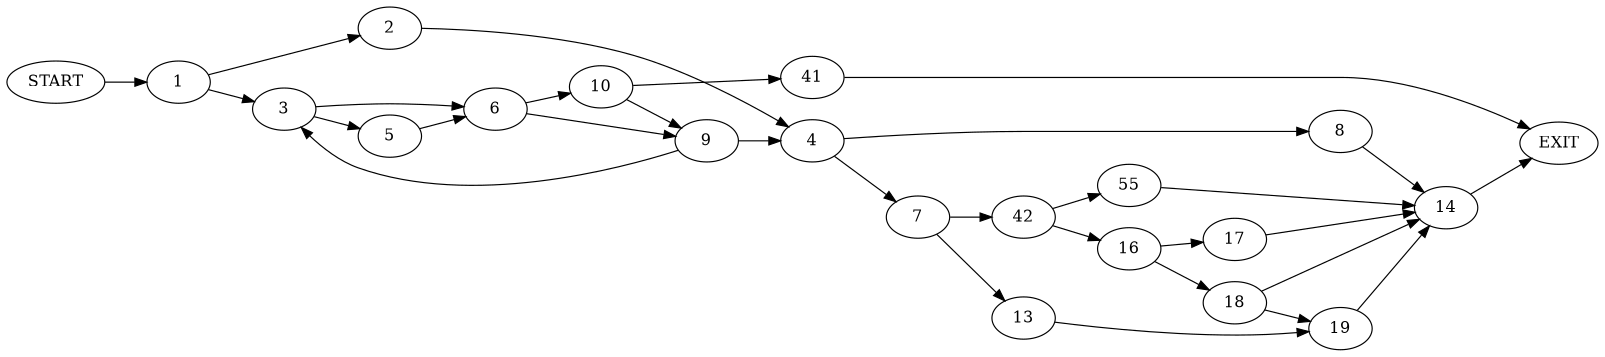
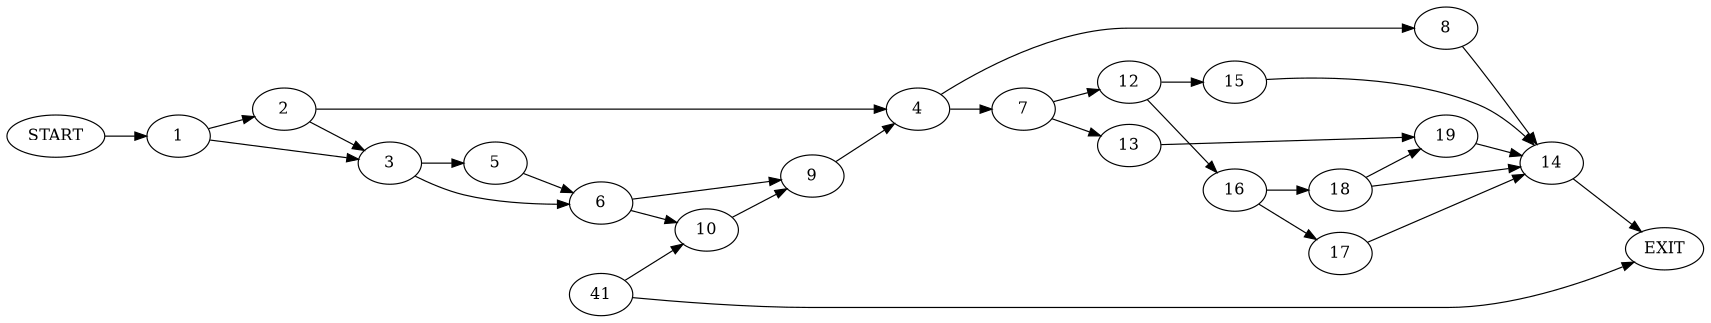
edge "10" -> "41": reversed
edge "9" -> "3": now "2" -> "3"
node "55": label "55" -> "15"
node "42": label "42" -> "12"
